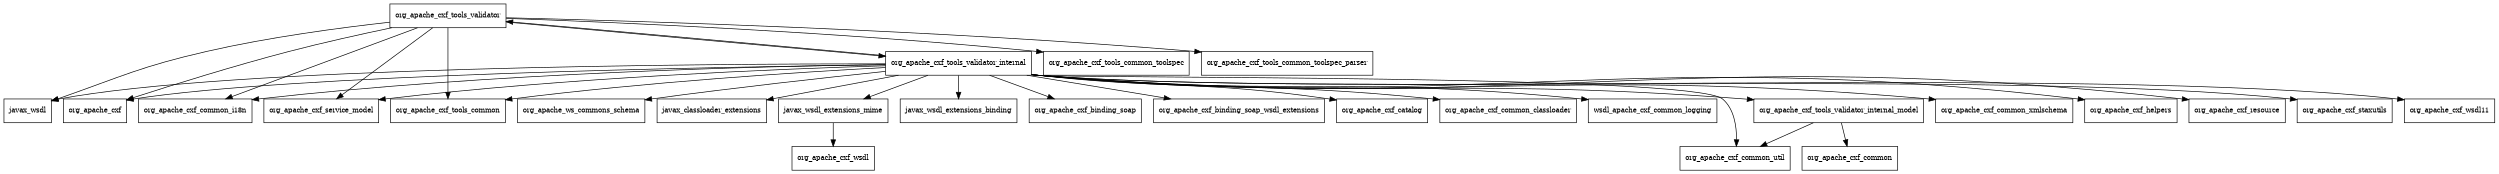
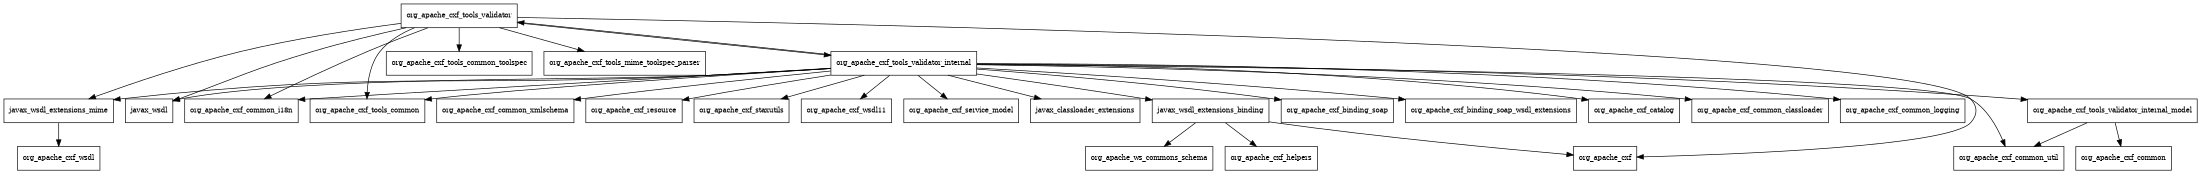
edge "org_apache_cxf_tools_validator" -> "org_apache_cxf_service_model": now "org_apache_cxf_tools_validator" -> "javax_wsdl_extensions_mime"
node "org_apache_cxf_tools_common_toolspec_parser": label "org_apache_cxf_tools_common_toolspec_parser" -> "org_apache_cxf_tools_mime_toolspec_parser"
edge "org_apache_cxf_tools_validator_internal" -> "org_apache_cxf": now "javax_wsdl_extensions_binding" -> "org_apache_cxf"
edge "org_apache_cxf_tools_validator_internal" -> "org_apache_cxf_helpers": now "javax_wsdl_extensions_binding" -> "org_apache_cxf_helpers"
edge "org_apache_cxf_tools_validator_internal" -> "org_apache_ws_commons_schema": now "javax_wsdl_extensions_binding" -> "org_apache_ws_commons_schema"
node "wsdl_apache_cxf_common_logging": label "wsdl_apache_cxf_common_logging" -> "org_apache_cxf_common_logging"
